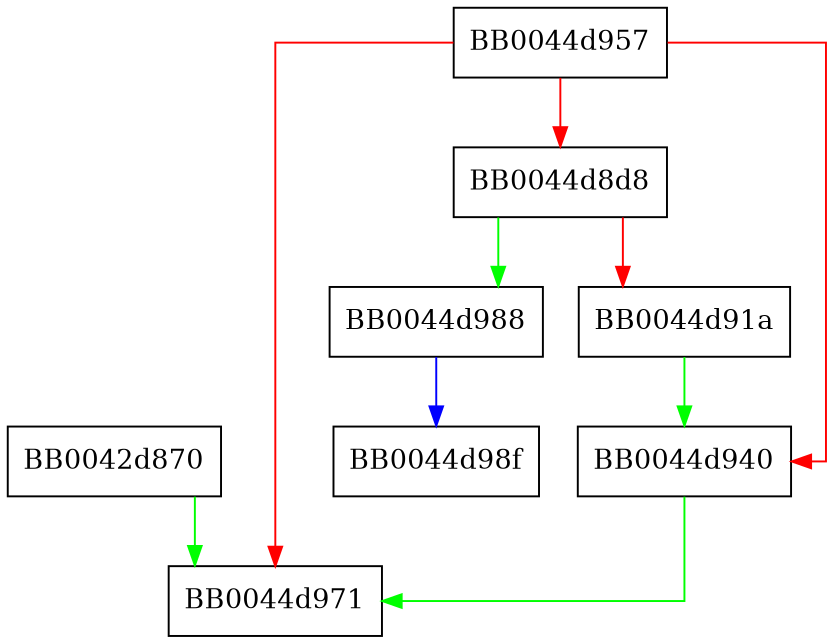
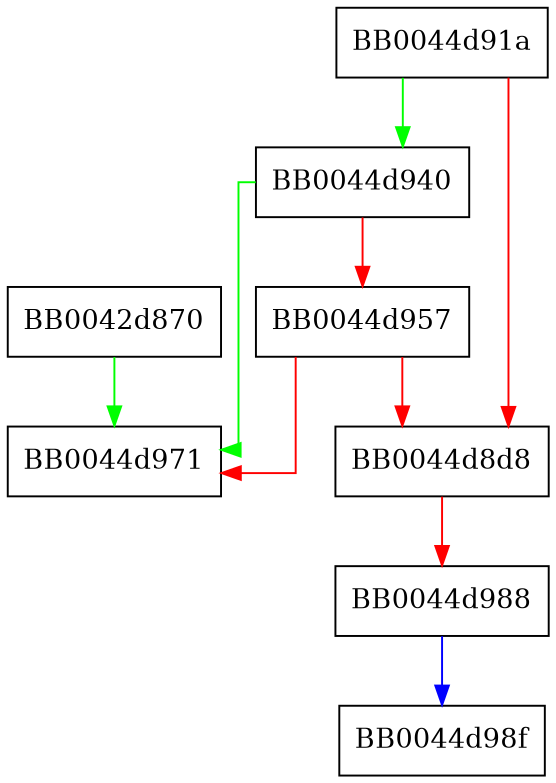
edge "BB0044d957" -> "BB0044d940": reversed
edge "BB0044d8d8" -> "BB0044d988": color green -> red
edge "BB0044d8d8" -> "BB0044d91a": reversed
